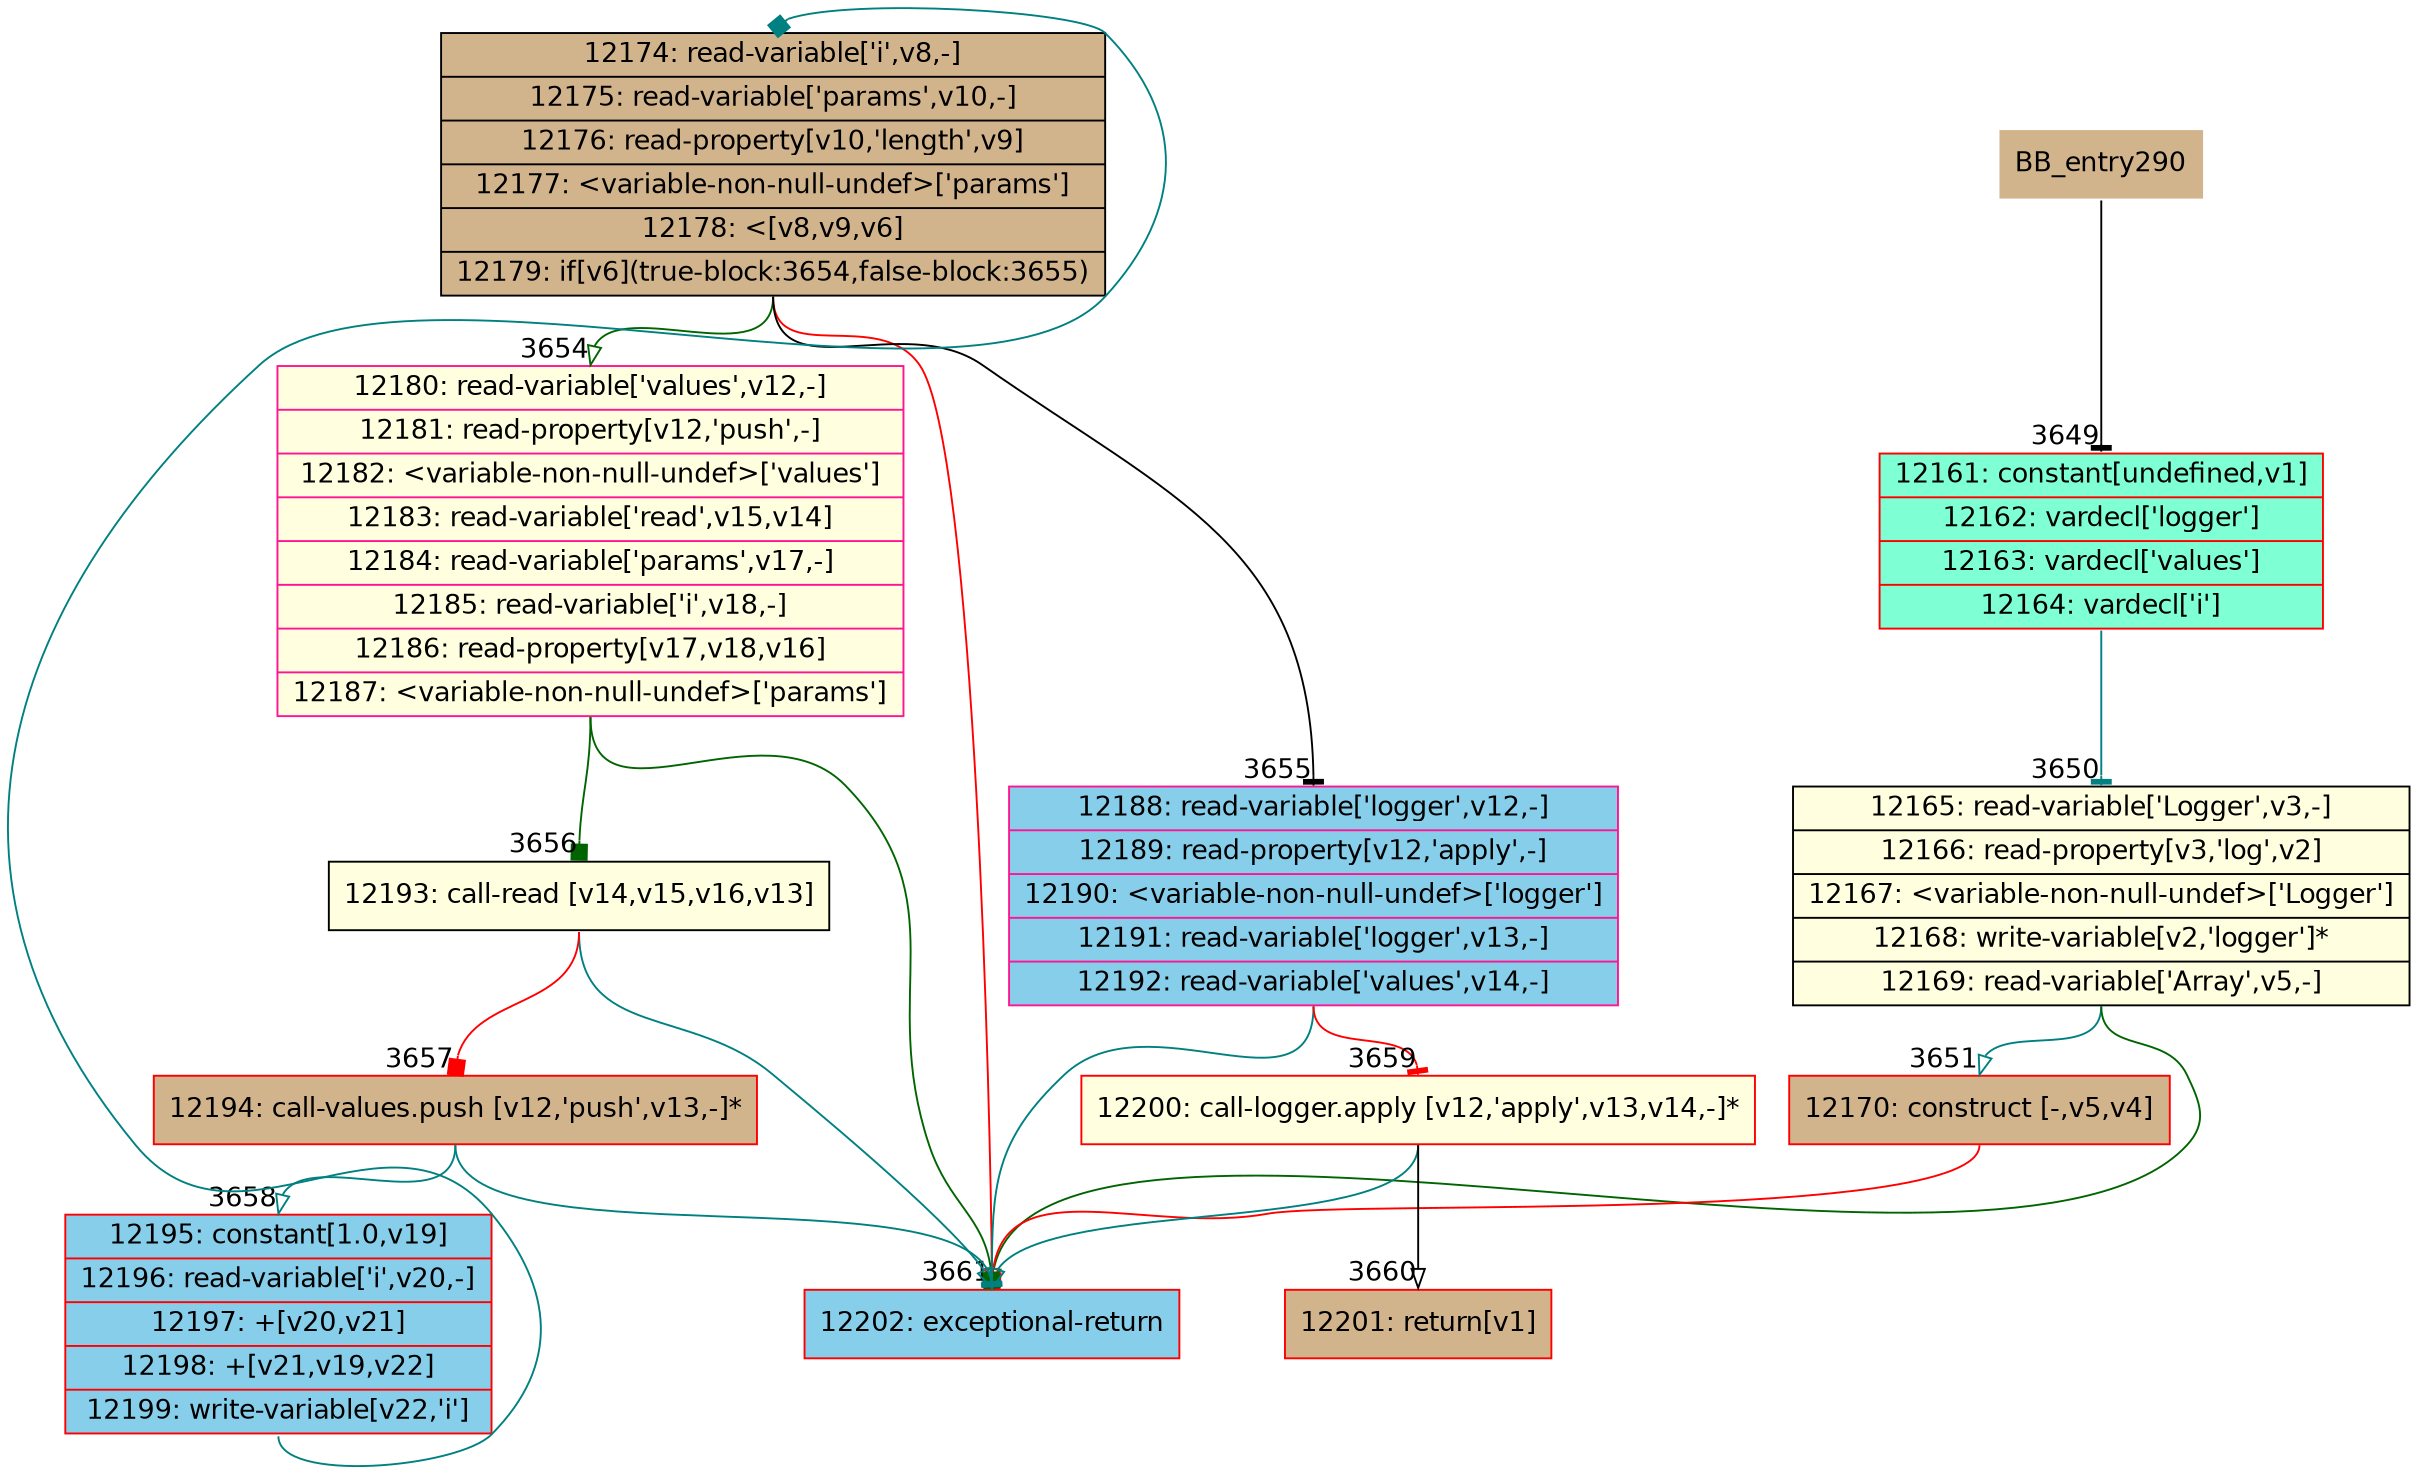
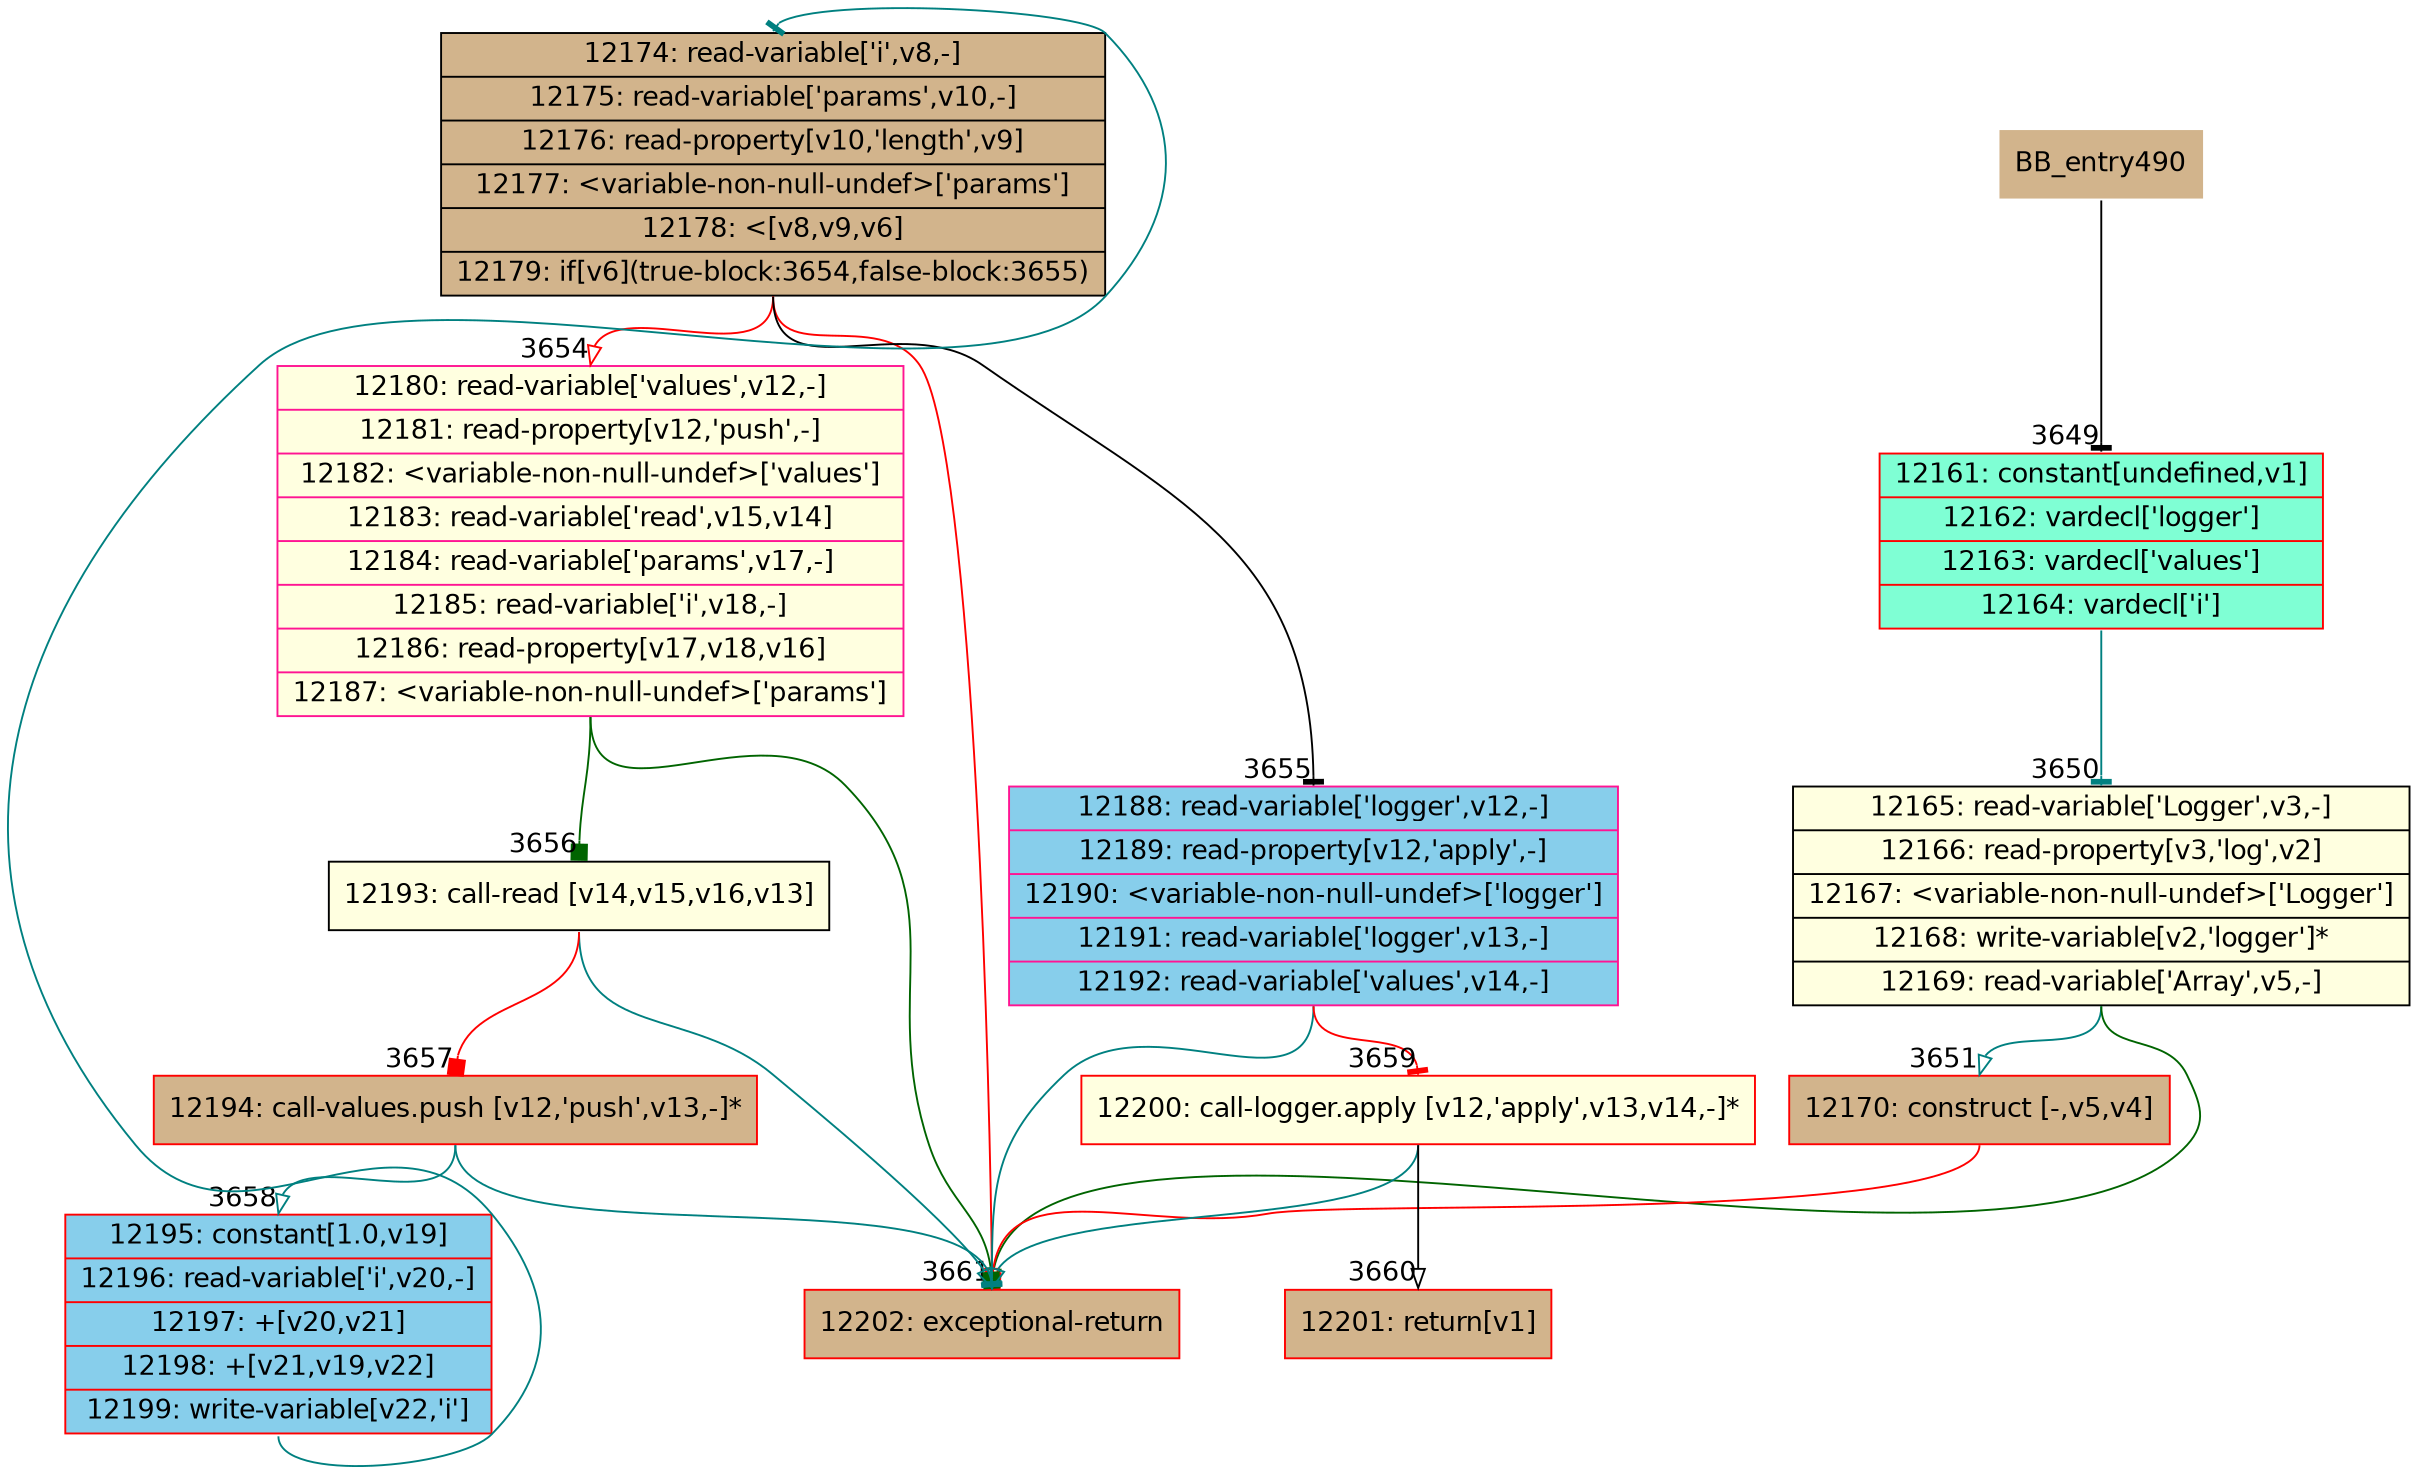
node "BB_entry290": label "BB_entry290" -> "BB_entry490"
edge "12174: read-variable['i',v8,-]" -> "12180: read-variable['values',v12,-]": color darkgreen -> red
edge "12195: constant[1.0,v19]" -> "12174: read-variable['i',v8,-]": arrowhead box -> tee
node "12202: exceptional-return": fillcolor skyblue -> tan
